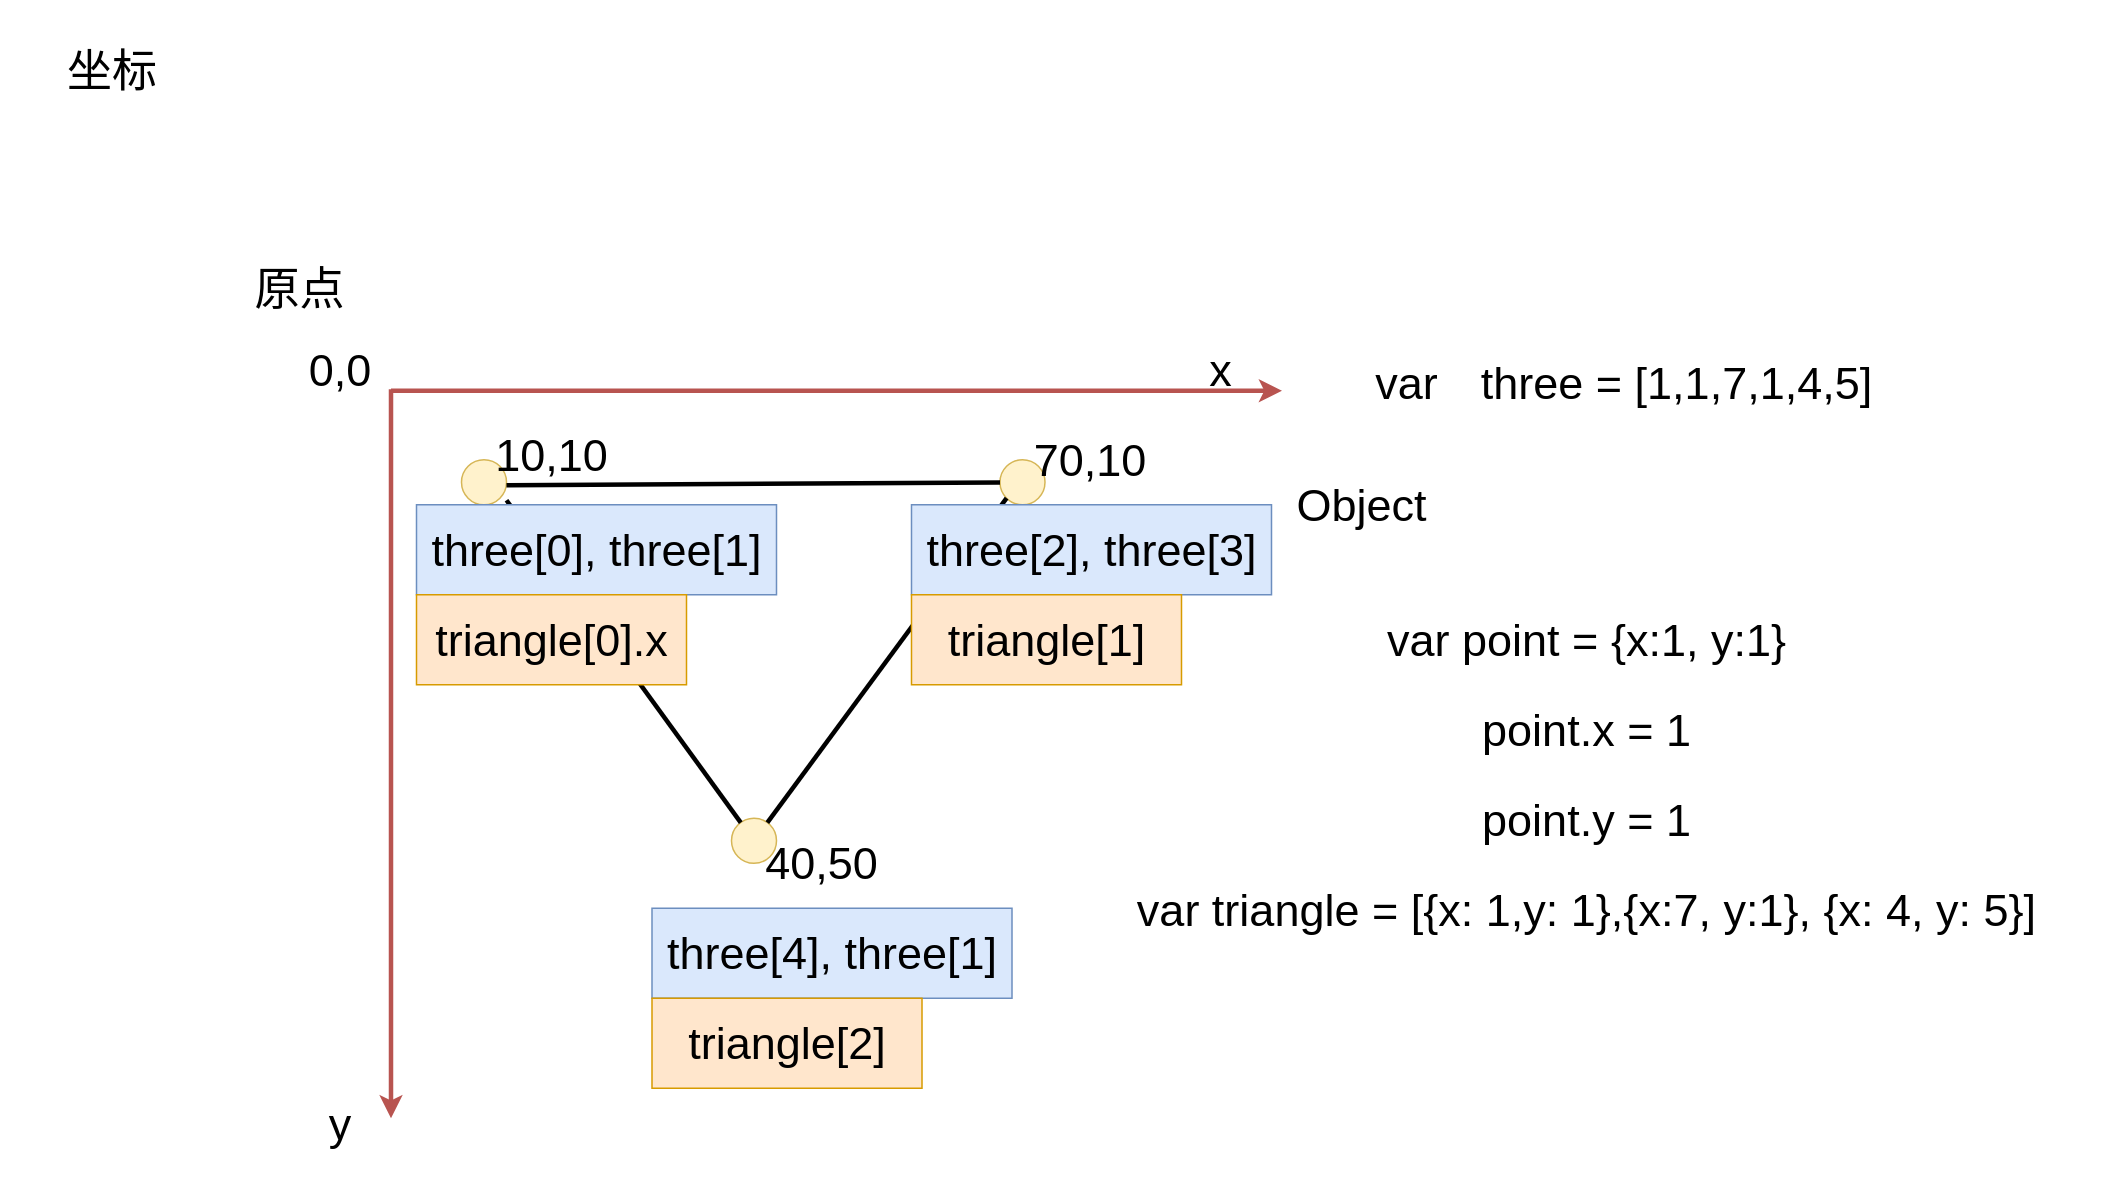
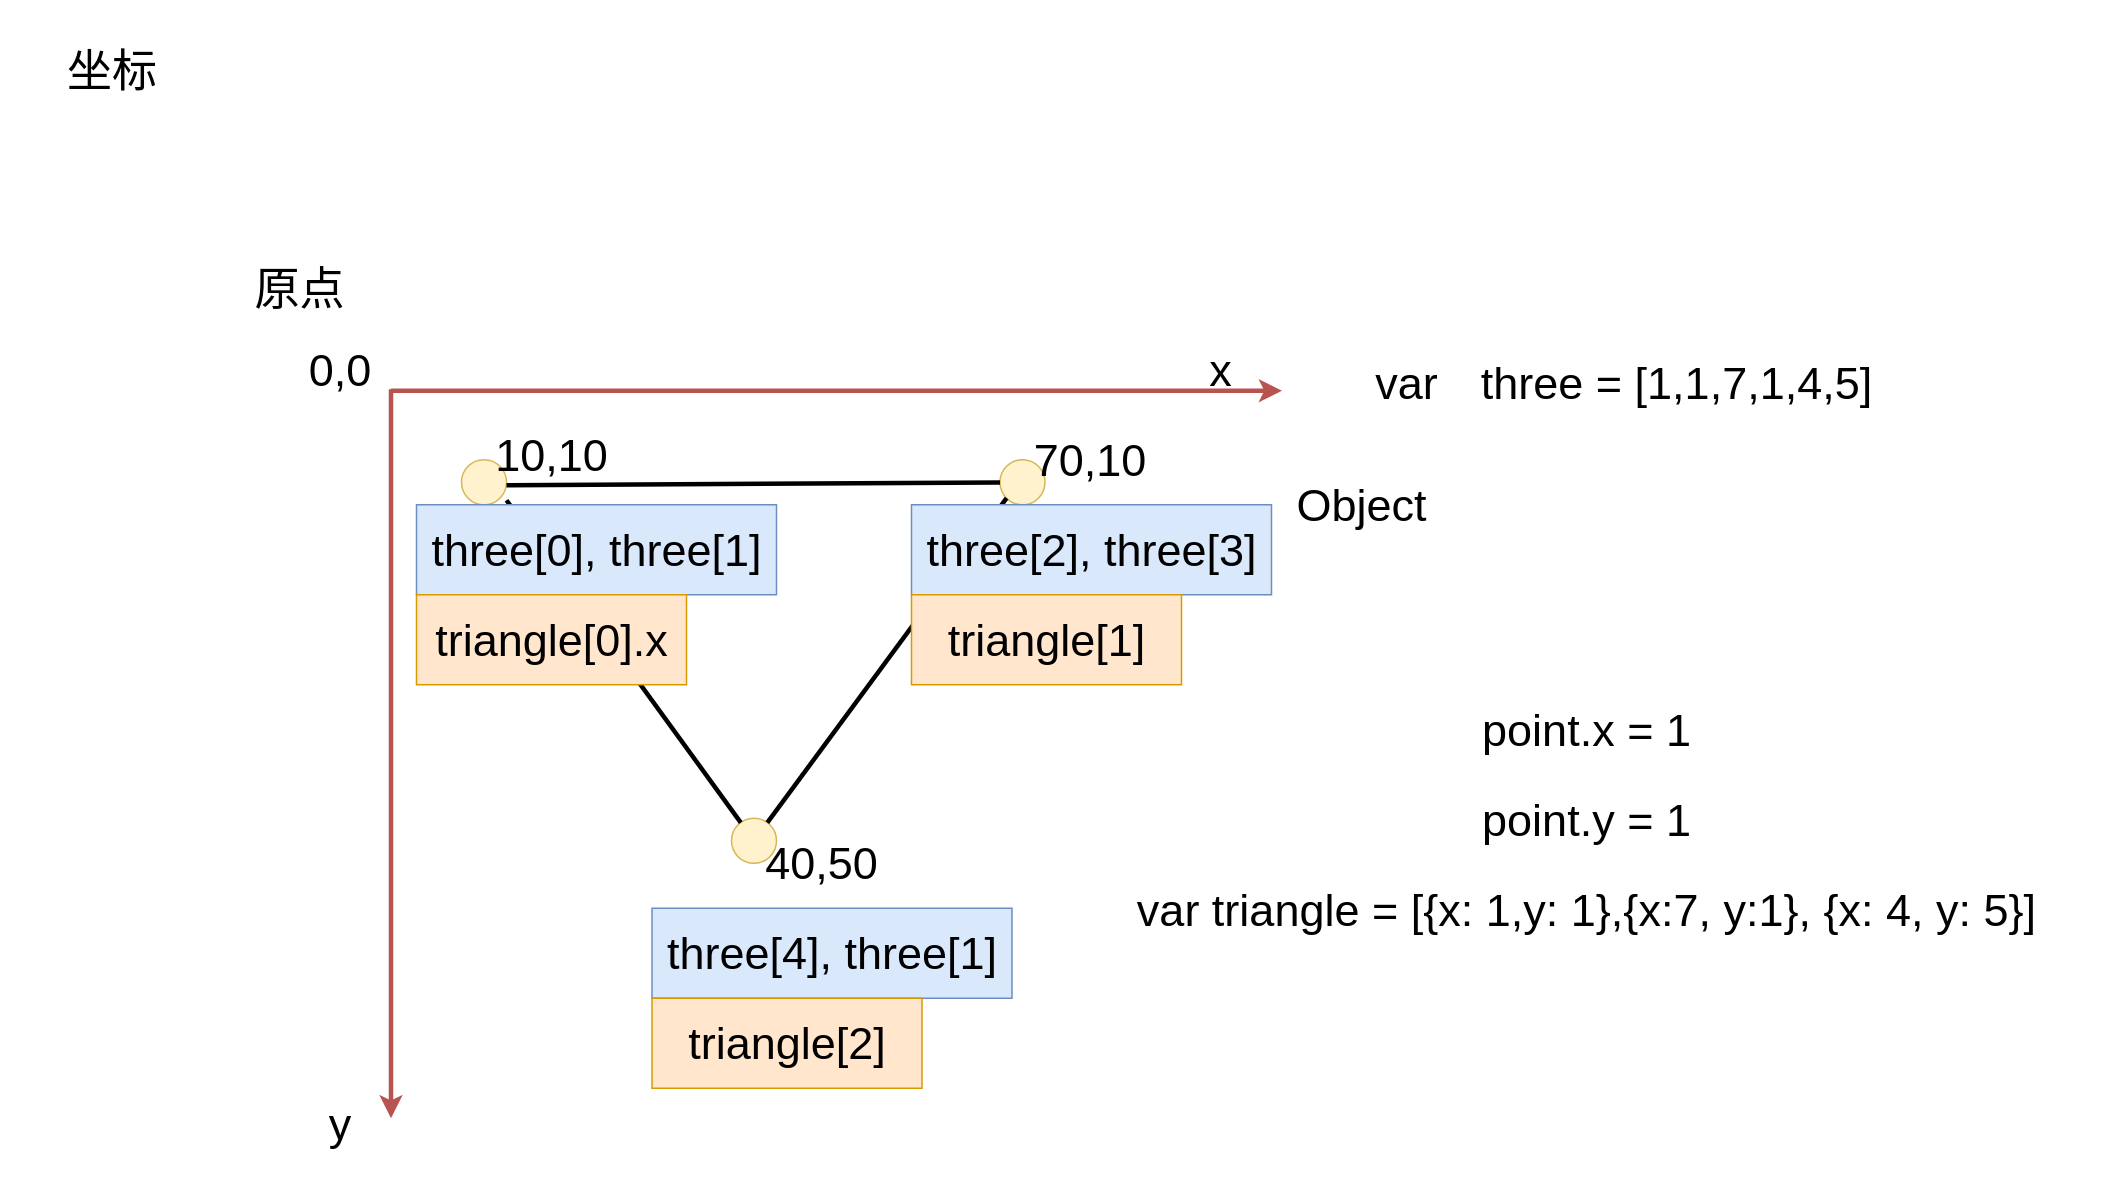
node "var point = {x:1, y:1}": removed
